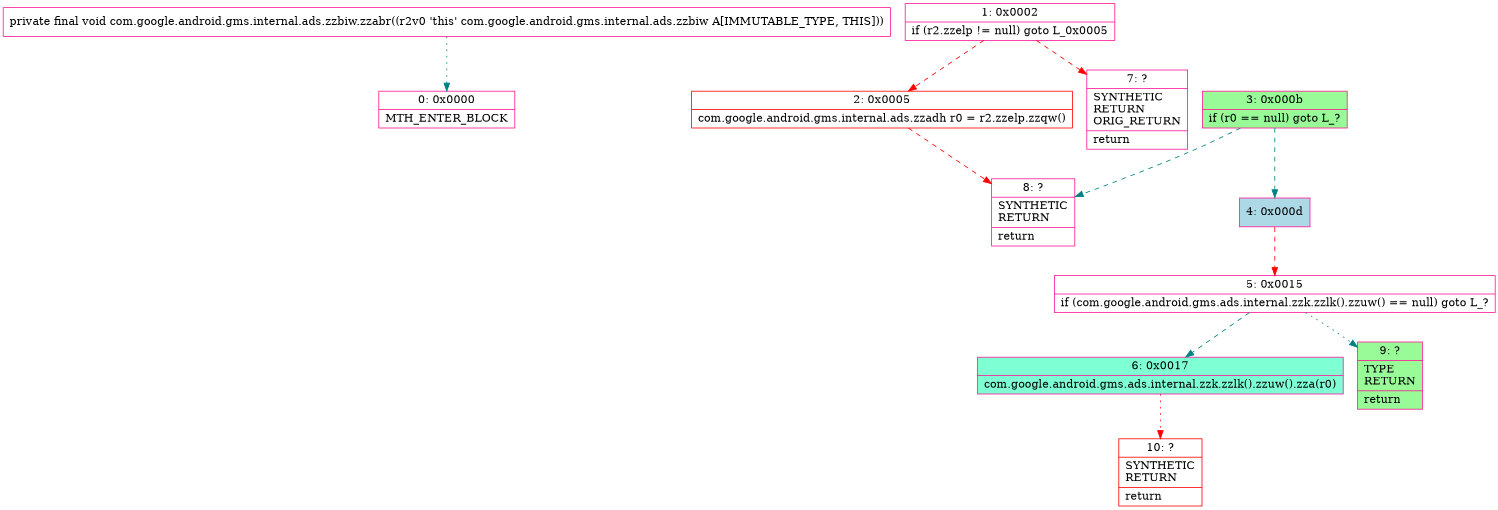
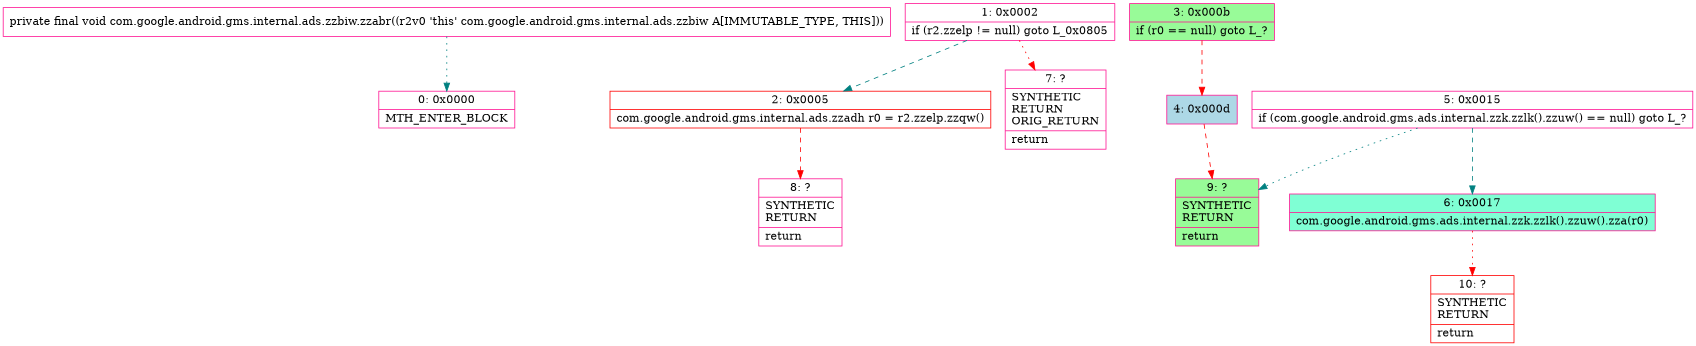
node "1: 0x0002": text "if (r2.zzelp != null) goto L_0x0005" -> "if (r2.zzelp != null) goto L_0x0805"
edge "1: 0x0002" -> "7: ?": style dashed -> dotted
edge "1: 0x0002" -> "2: 0x0005": color red -> teal
edge "3: 0x000b" -> "4: 0x000d": color teal -> red
edge "3: 0x000b" -> "8: ?": removed
edge "4: 0x000d" -> "5: 0x0015": now "4: 0x000d" -> "9: ?"
node "9: ?": text "TYPE" -> "SYNTHETIC"
